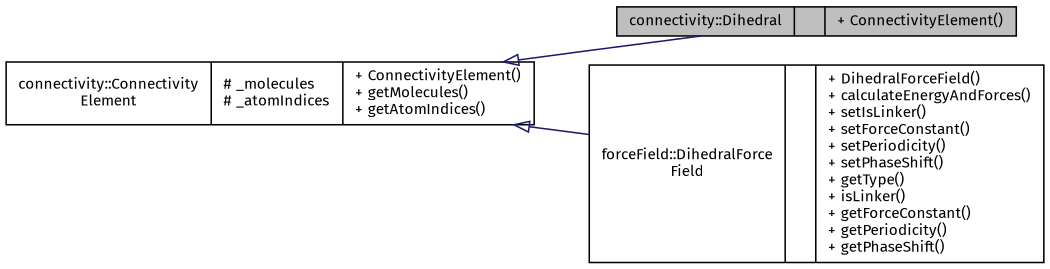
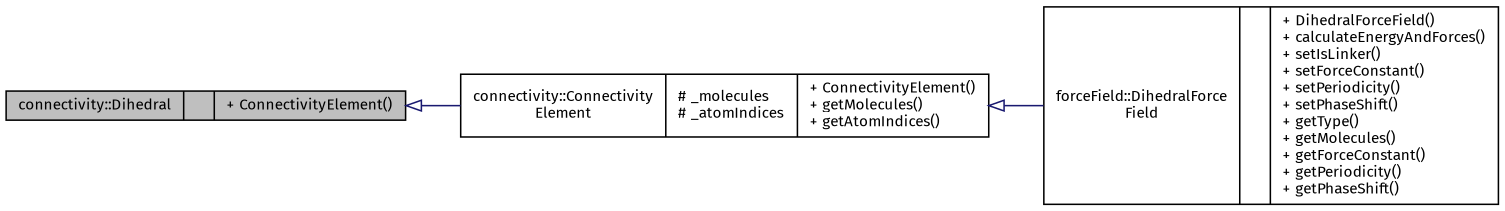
edge "connectivity::Dihedral" -> "connectivity::Connectivity": reversed
node "forceField::DihedralForce": text "+ isLinker()" -> "+ getMolecules()"
